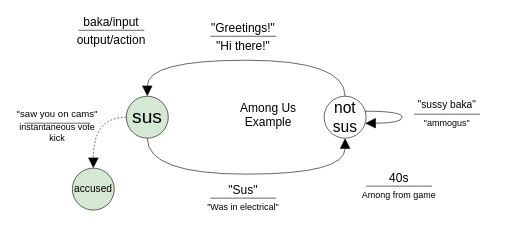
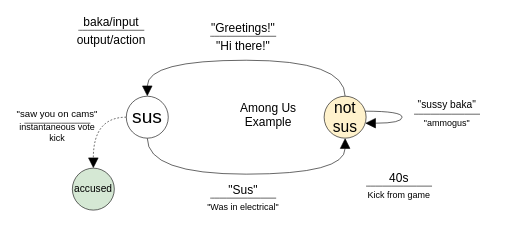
node "sus": fillcolor #d5e8d4 -> #ffffff
node "not sus": fillcolor #ffffff -> #fff2cc
node "Among from game": label "Among from game" -> "Kick from game"
